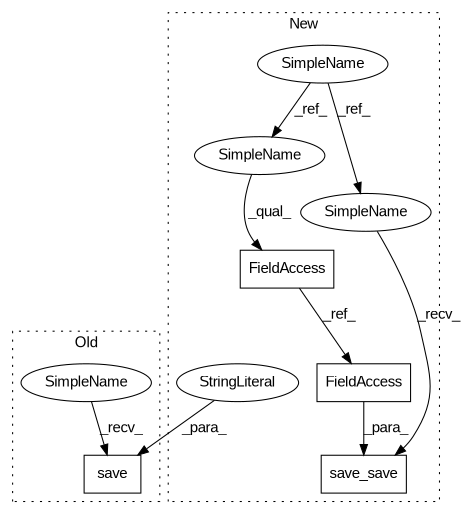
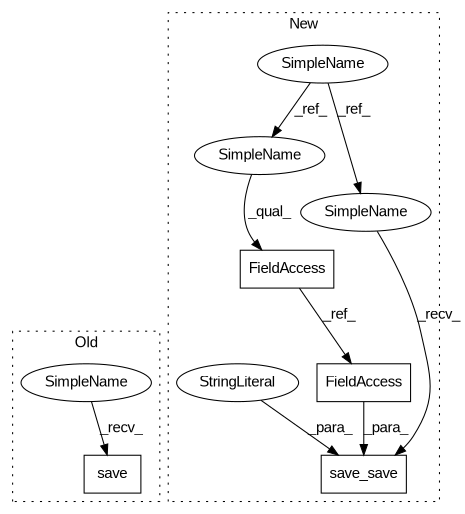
edge "StringLiteral" -> "save": now "StringLiteral" -> "save_save"
